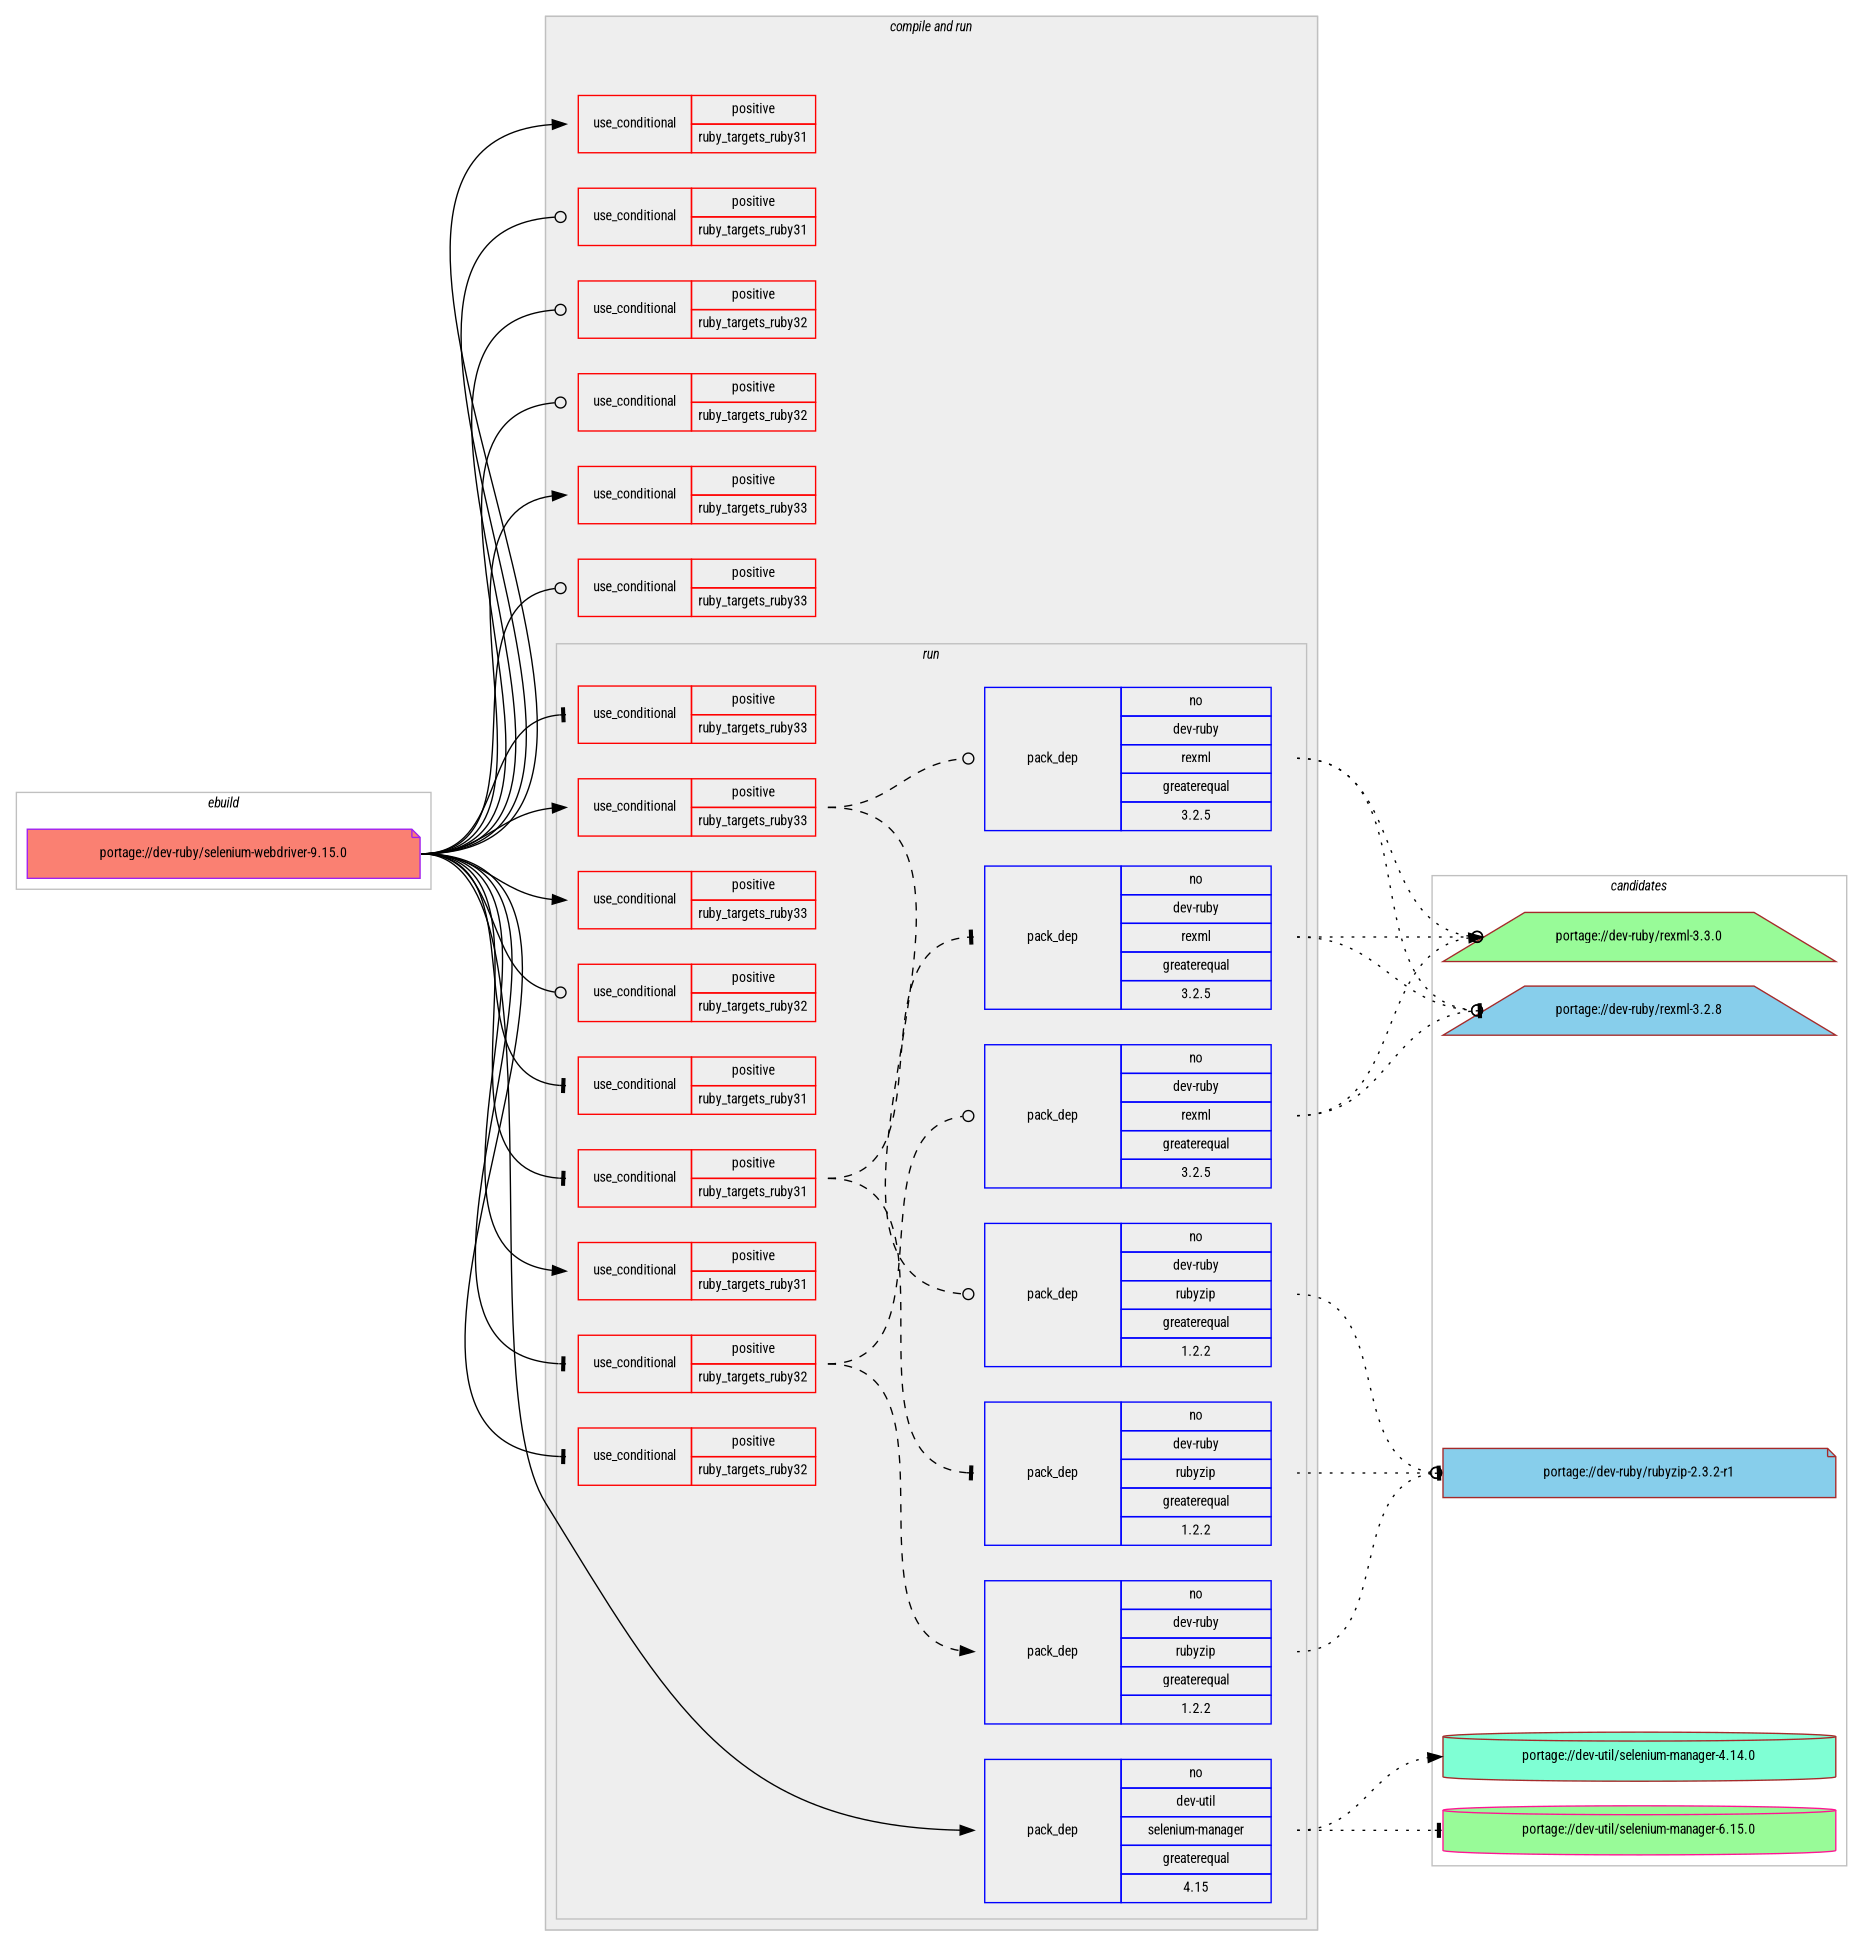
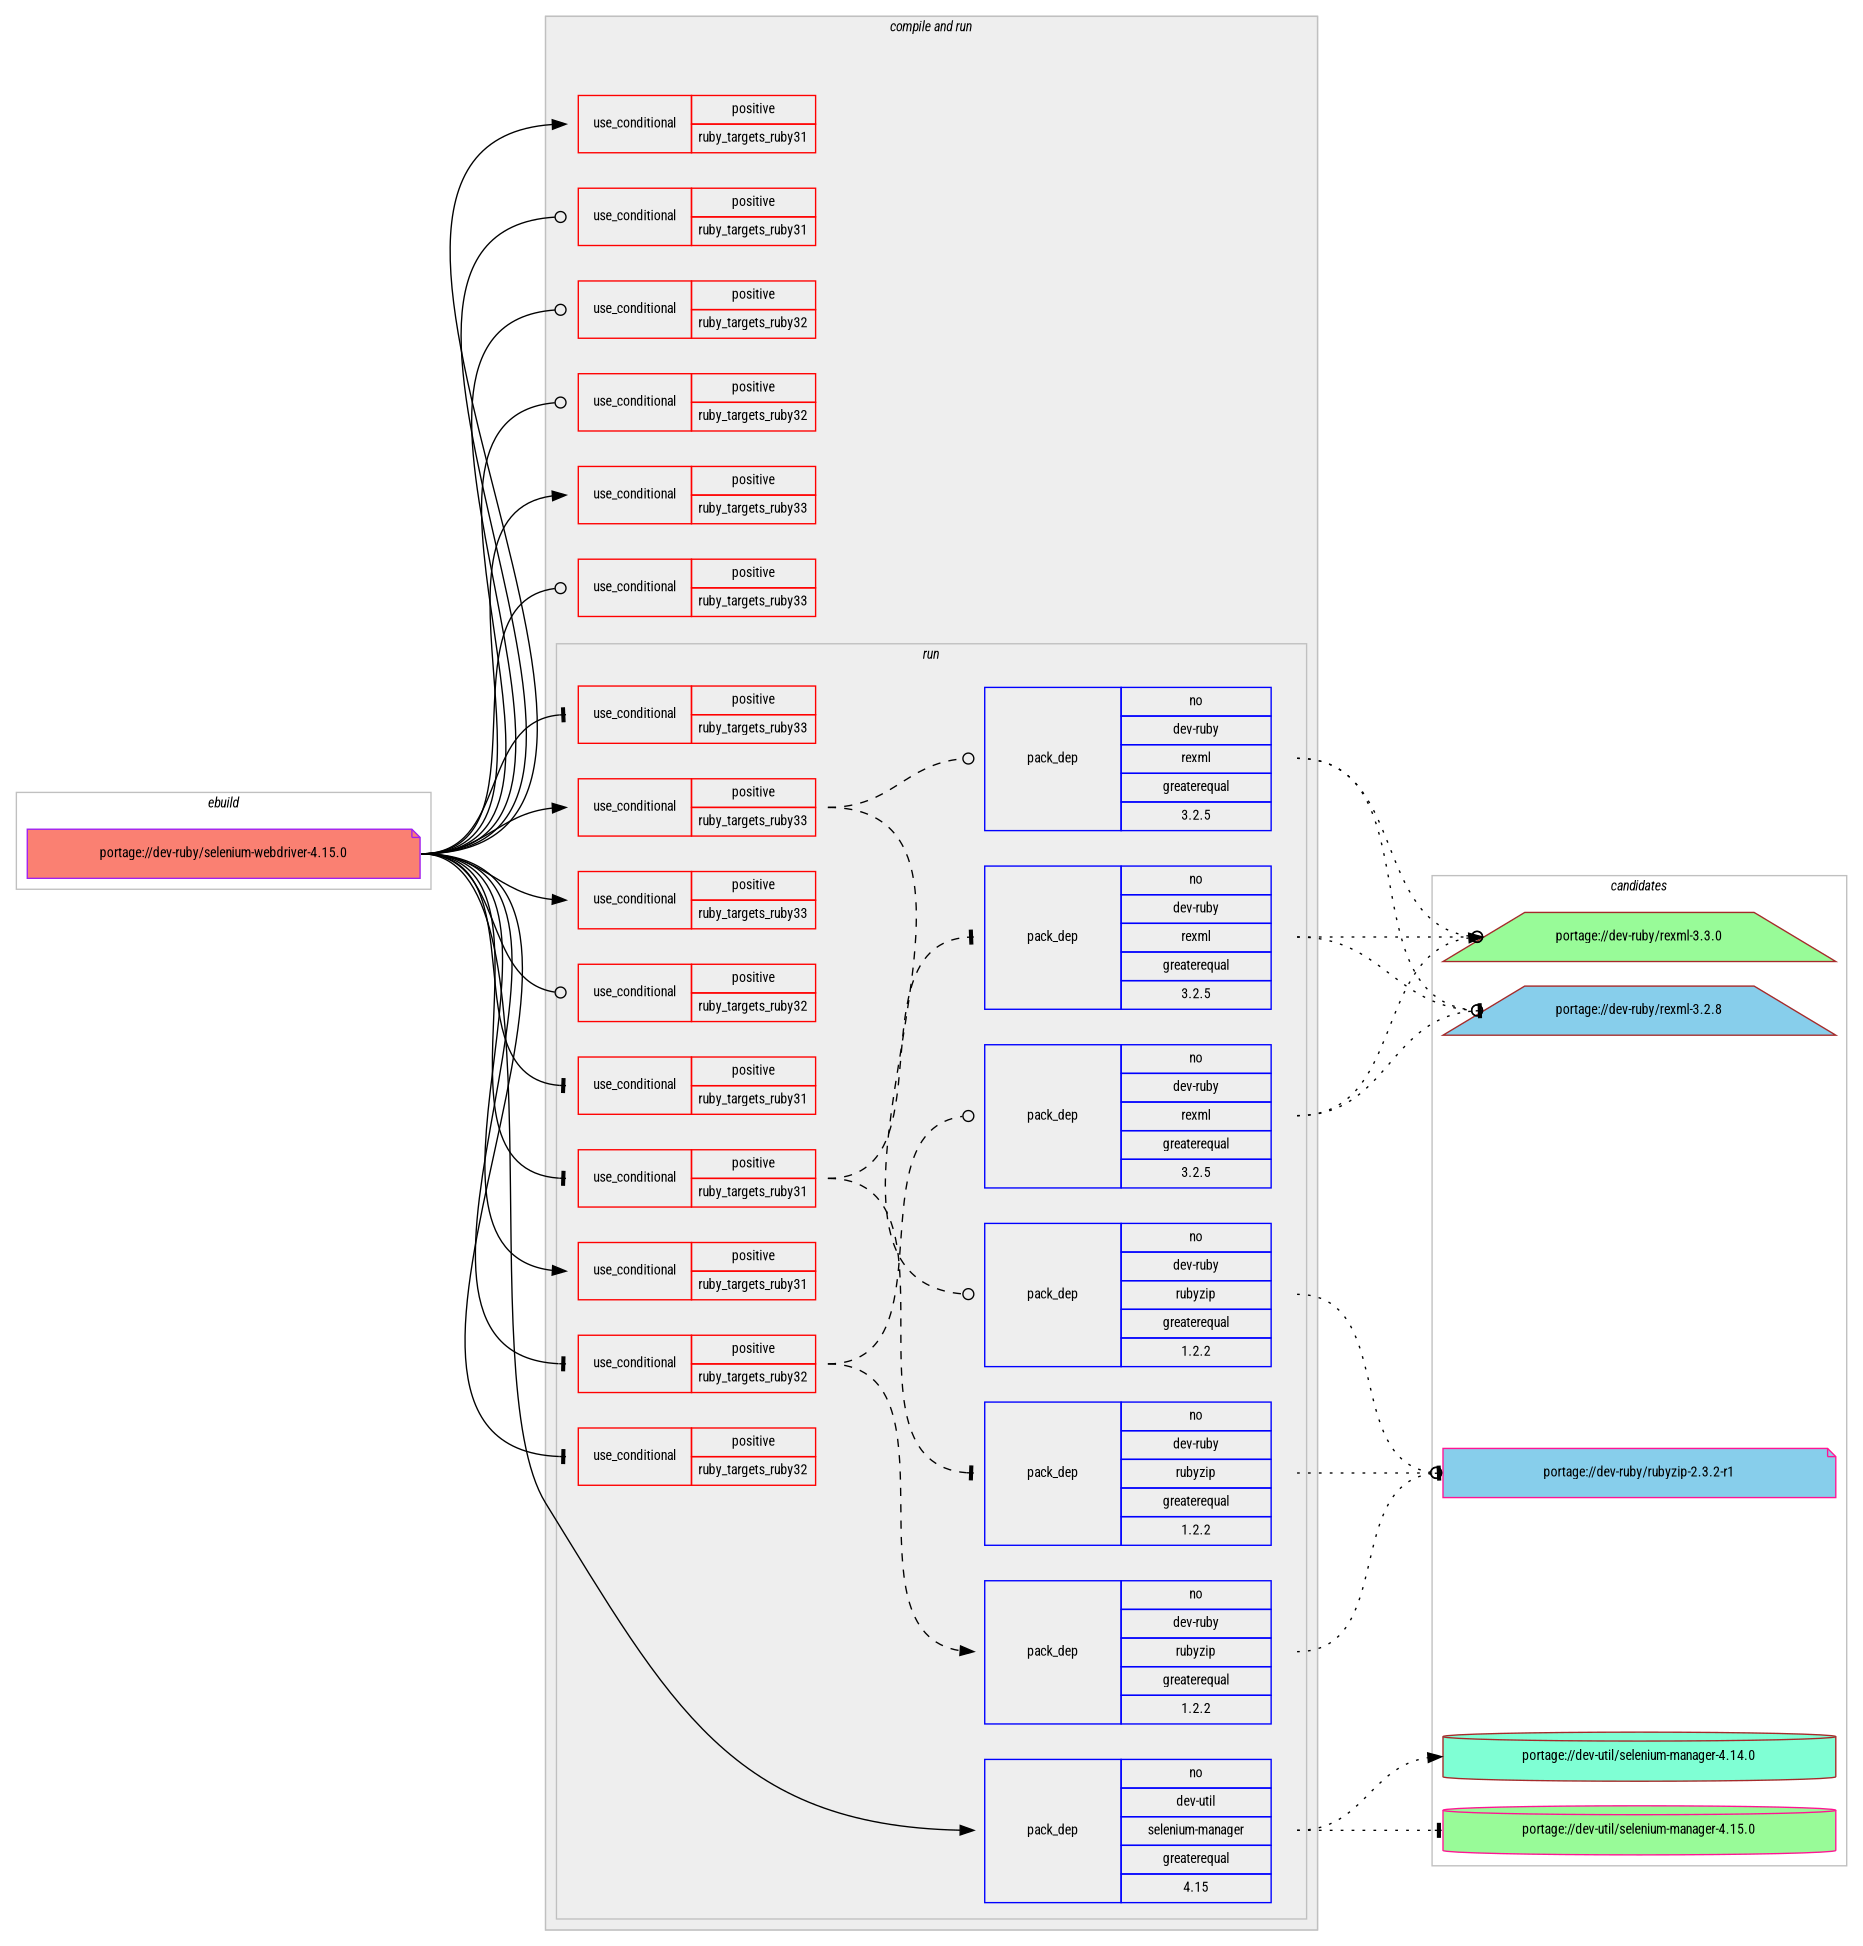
node "portage://dev-ruby/selenium-webdriver-9.15.0": label "portage://dev-ruby/selenium-webdriver-9.15.0" -> "portage://dev-ruby/selenium-webdriver-4.15.0"
node "portage://dev-ruby/rubyzip-2.3.2-r1": color brown -> deeppink
node "portage://dev-util/selenium-manager-6.15.0": label "portage://dev-util/selenium-manager-6.15.0" -> "portage://dev-util/selenium-manager-4.15.0"
